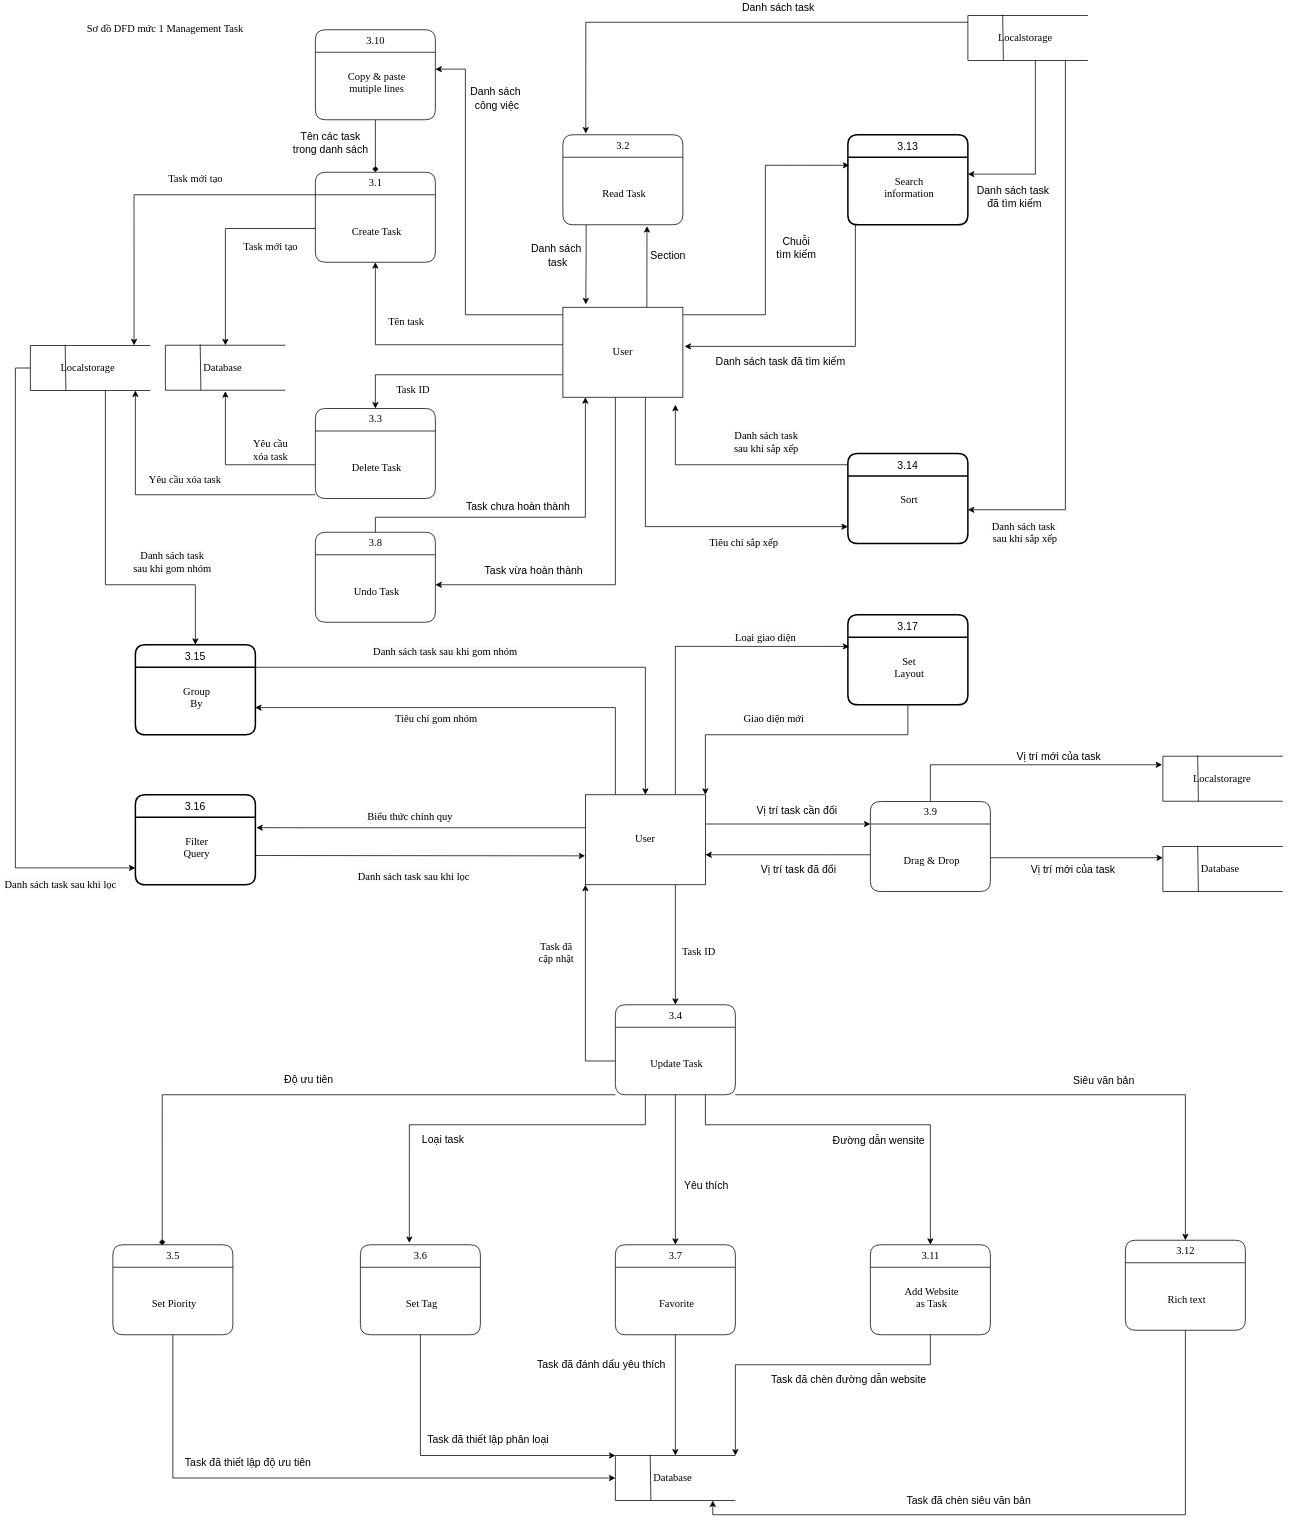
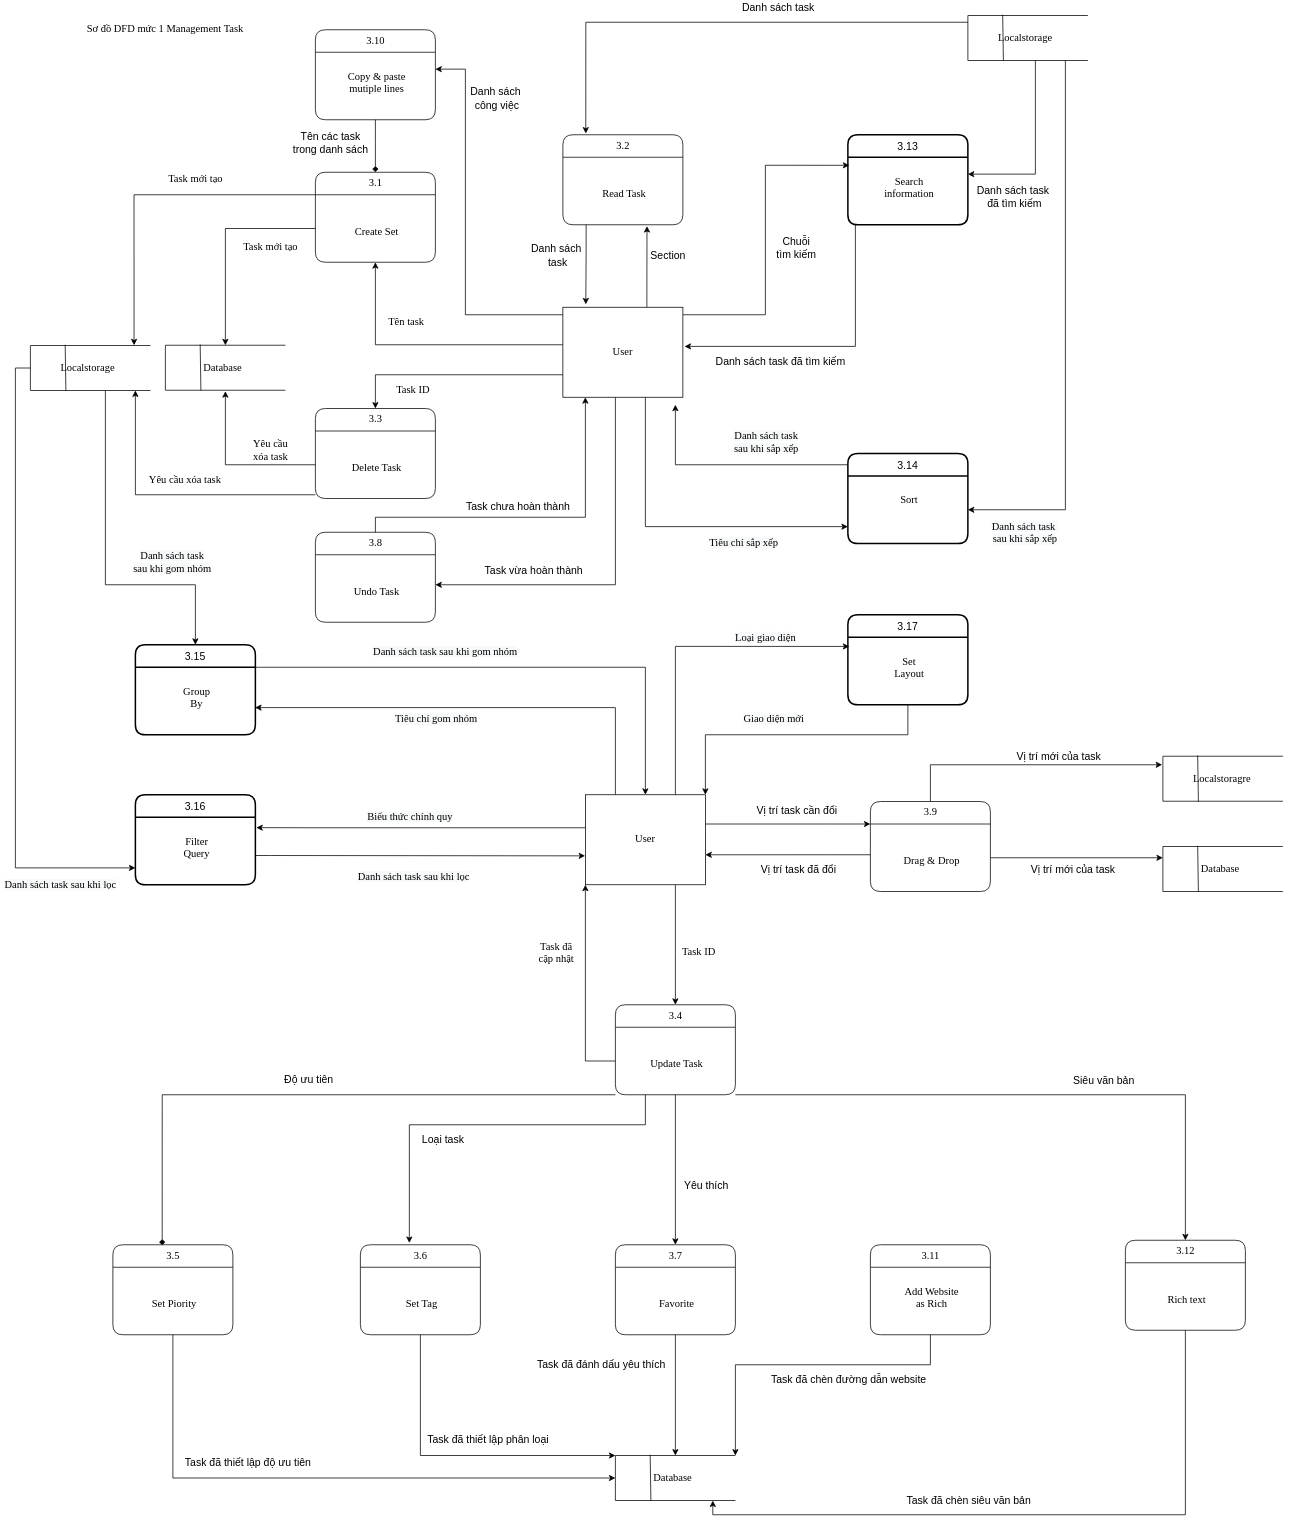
node "Create Task": label "Create Task" -> "Create Set"
edge "Update Task" -> "3.11": removed, label "Đường dẫn wensite"
node "Add Website as Task": label "Add Website as Task" -> "Add Website as Rich"
